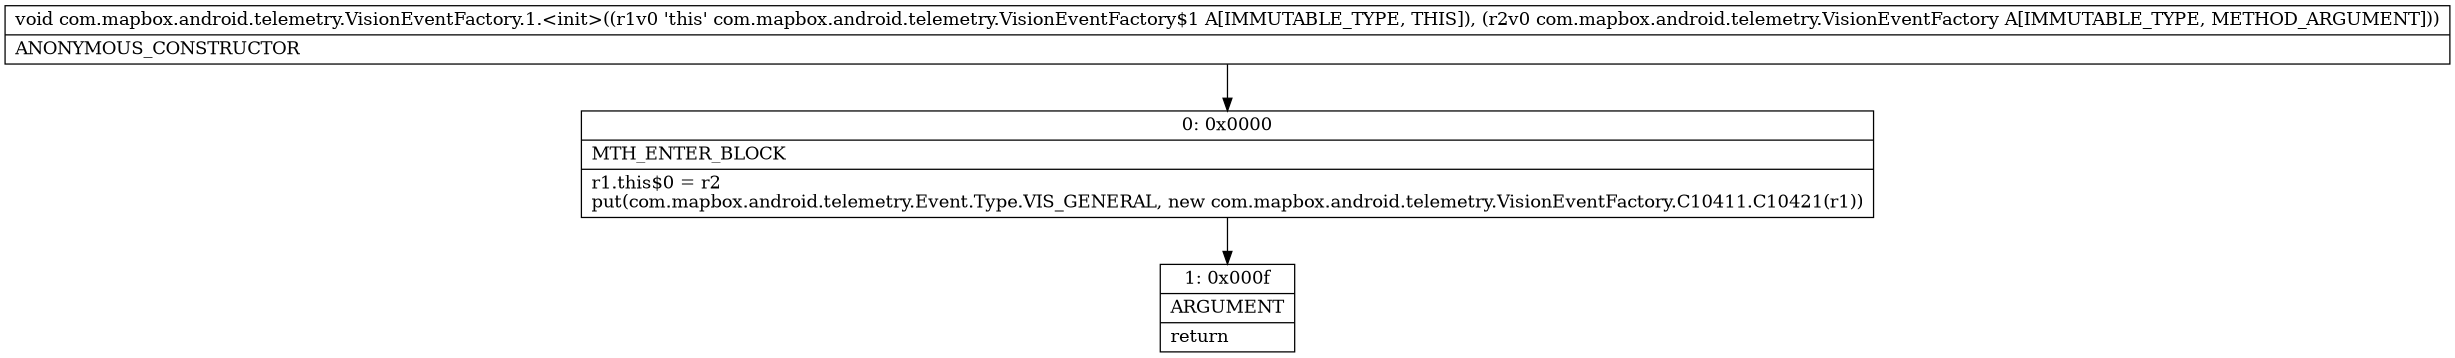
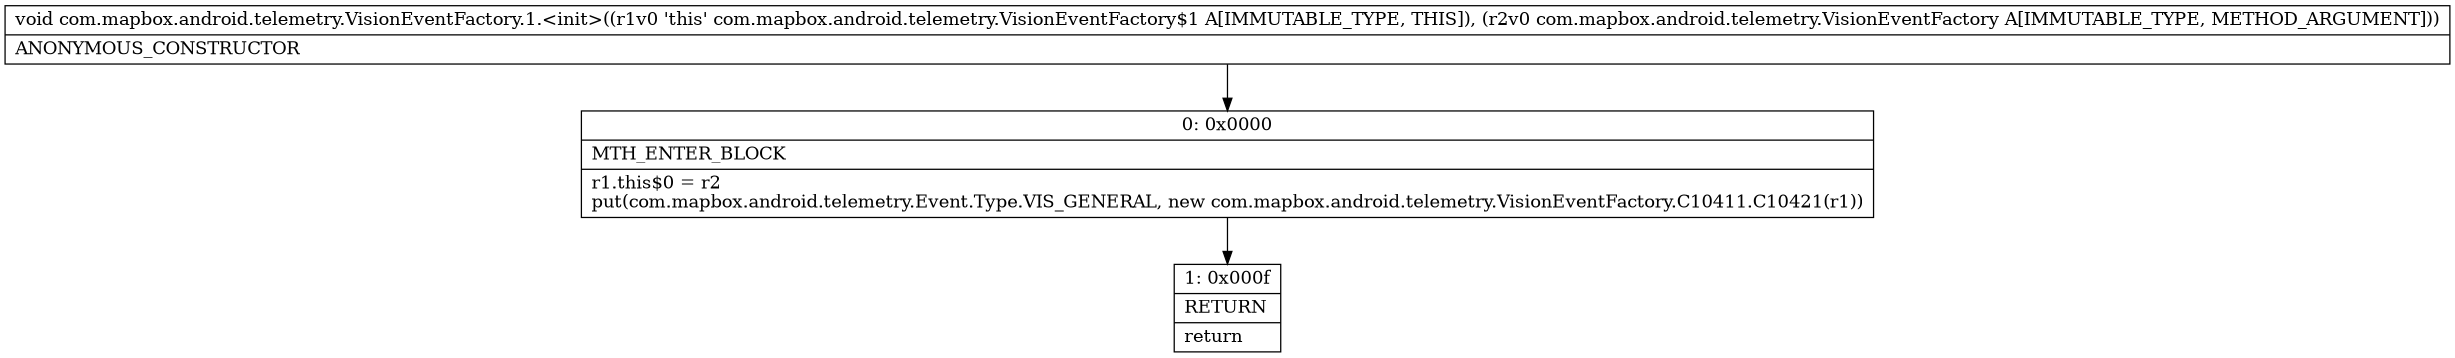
node "1: 0x000f": text "ARGUMENT" -> "RETURN"
